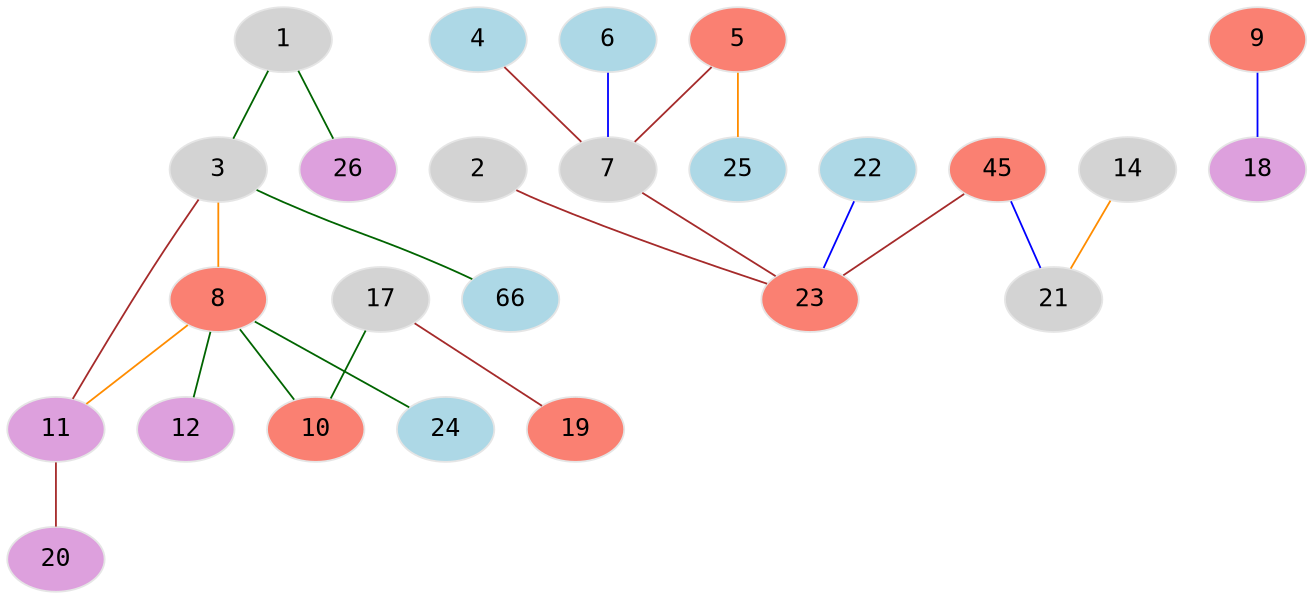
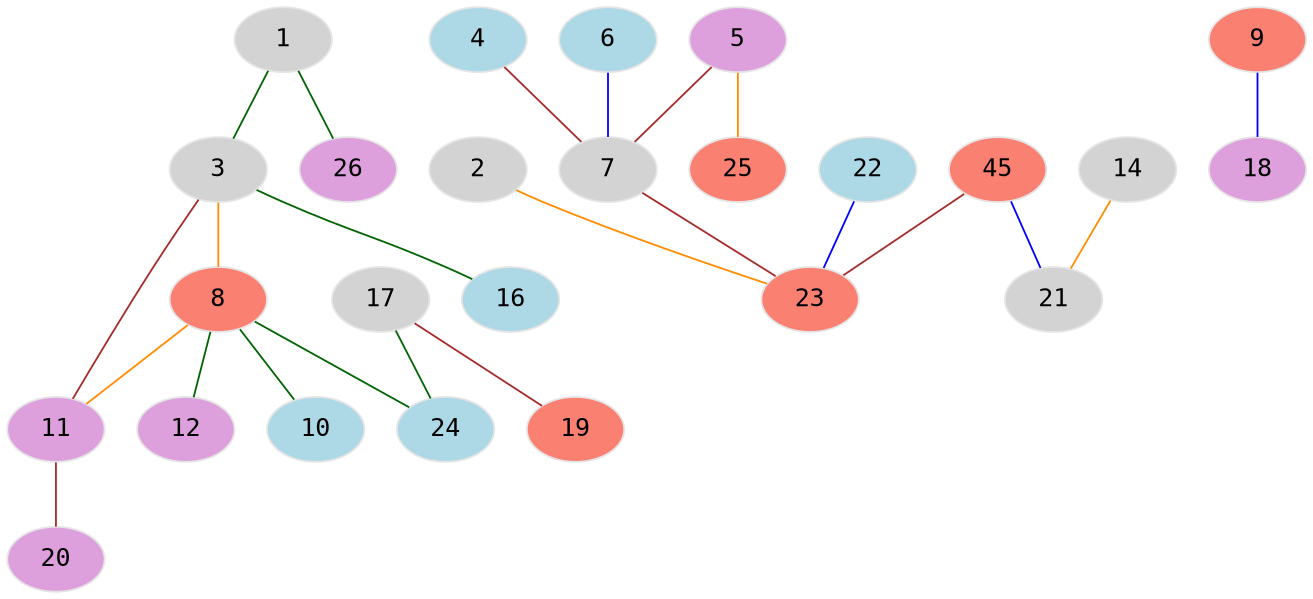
node "5": fillcolor salmon -> plum
node "25": fillcolor lightblue -> salmon
edge "2" -- "23": color brown -> darkorange
node "66": label "66" -> "16"
edge "17" -- "10": now "17" -- "24"
node "10": fillcolor salmon -> lightblue
